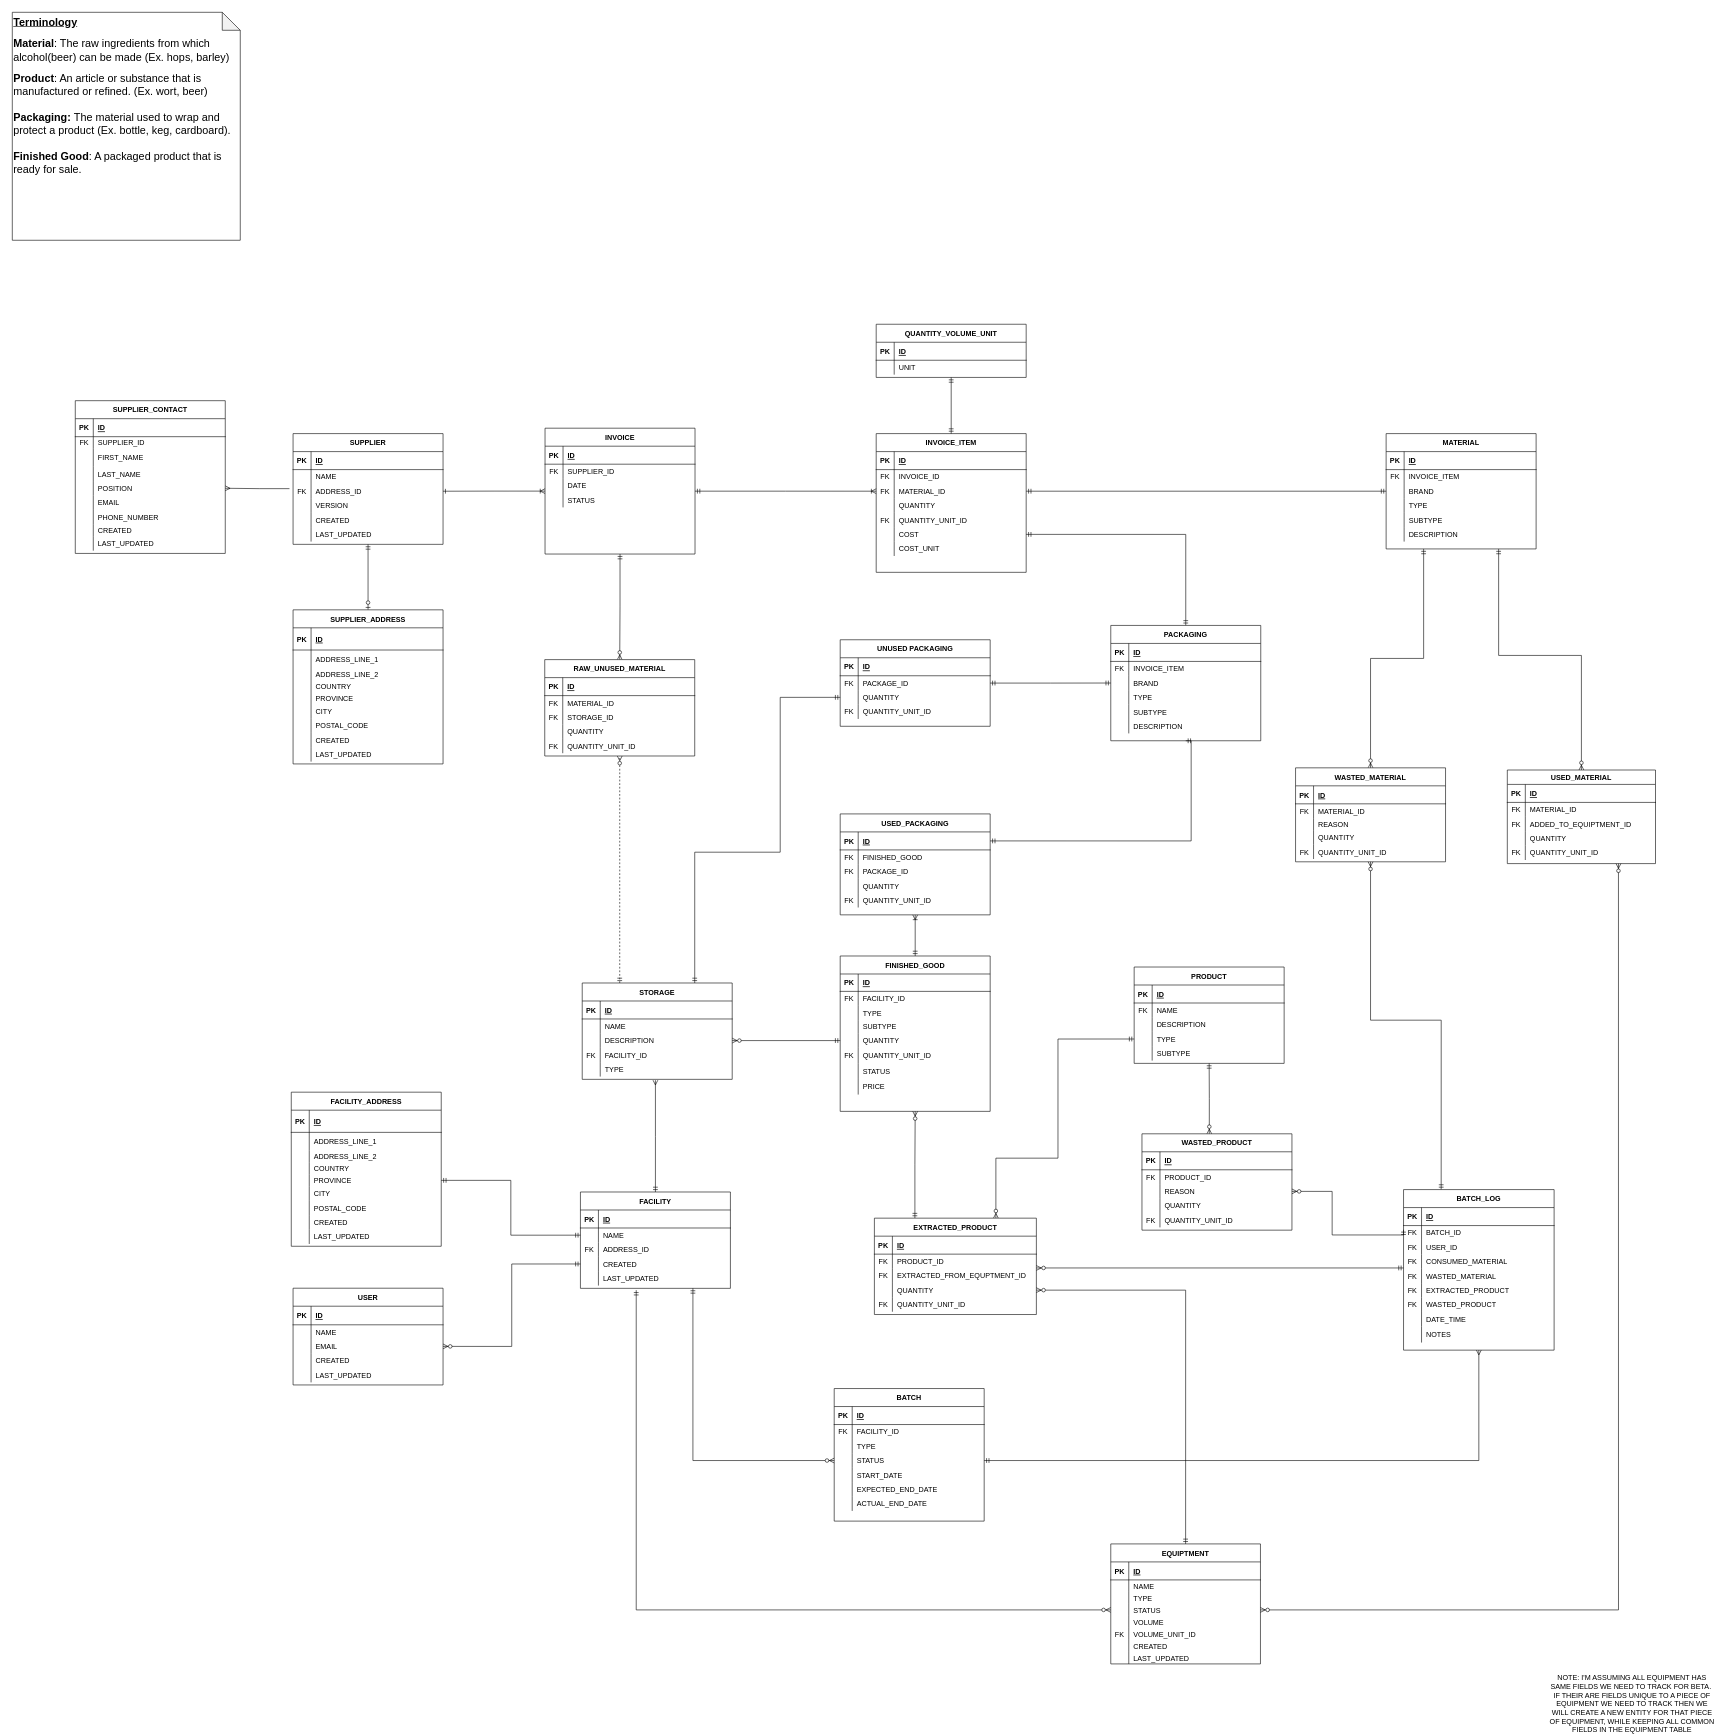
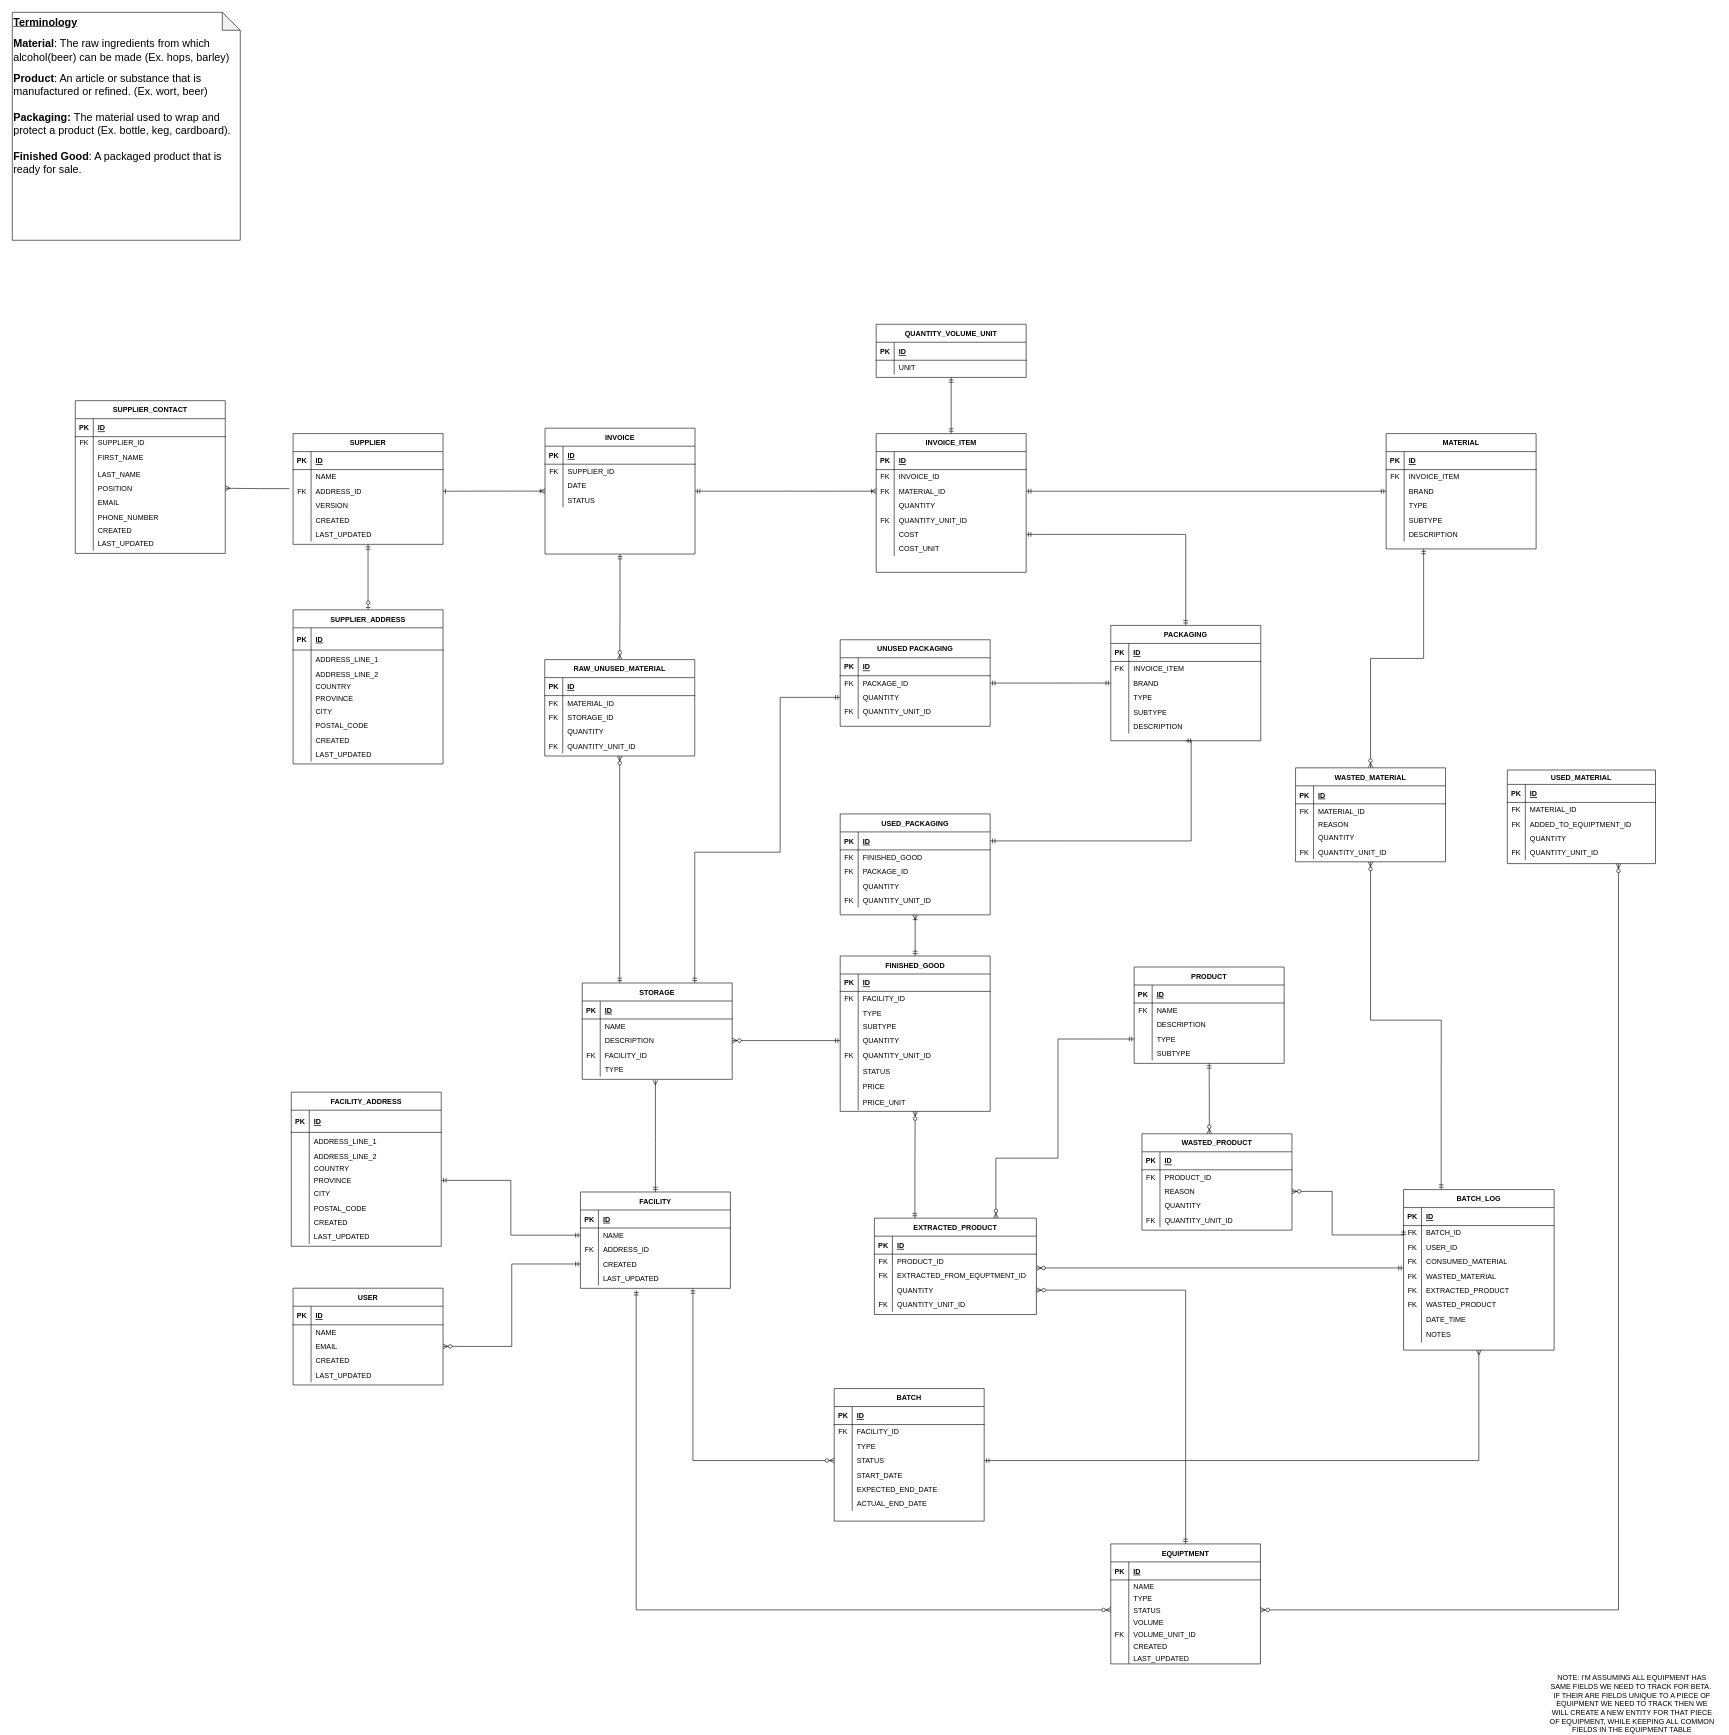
edge "MATERIAL" -- "USED_MATERIAL": removed
edge "RAW_UNUSED_MATERIAL" -- "STORAGE": style dashed -> solid
node "PRICE_UNIT": added
